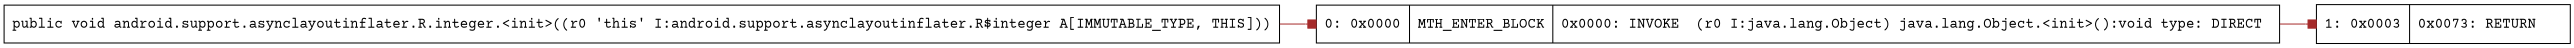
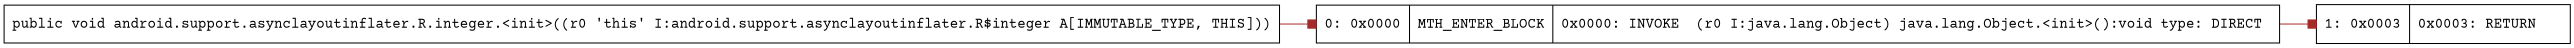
node "1: 0x0003": text "0x0073: RETURN" -> "0x0003: RETURN"
